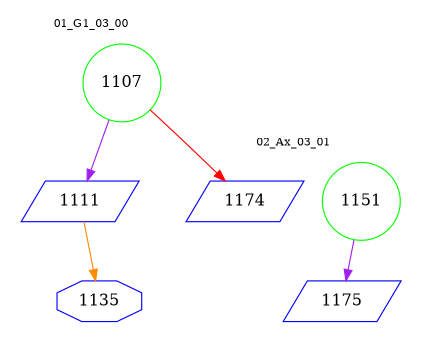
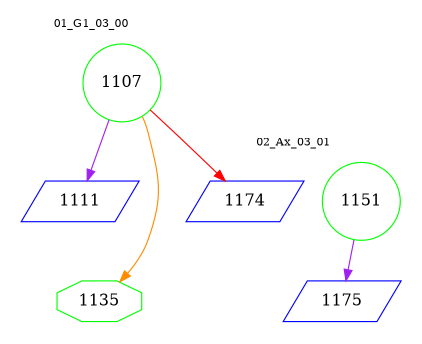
edge "1111" -> "1135": now "1107" -> "1135"
node "1135": color blue -> green
